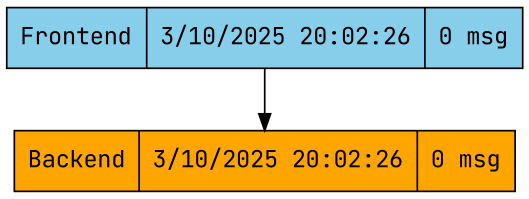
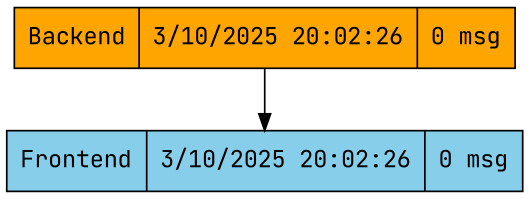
edge "Frontend" -> "Backend": reversed
